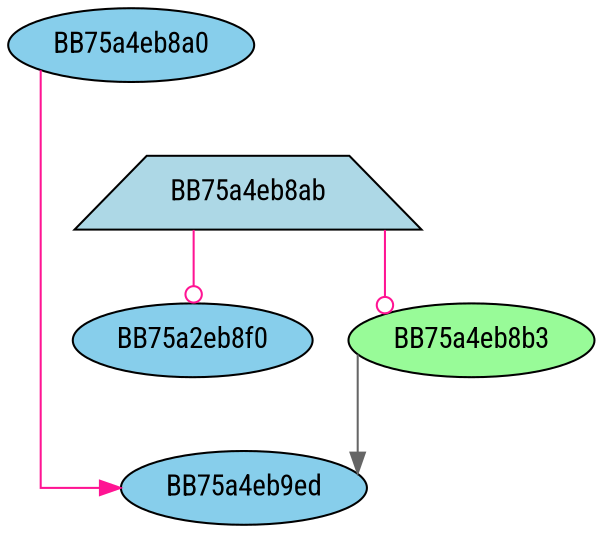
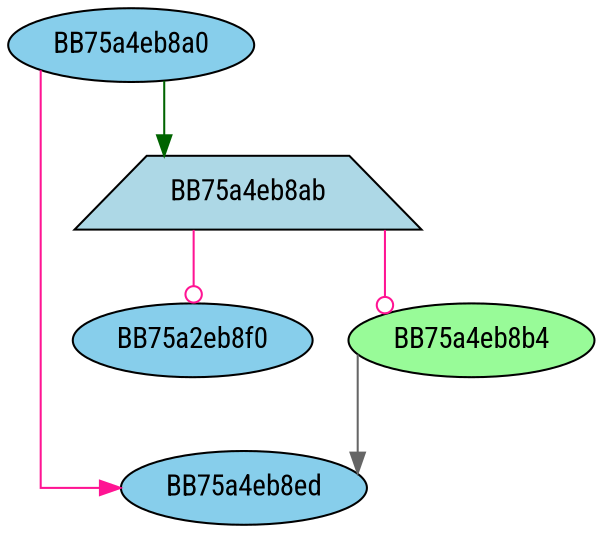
edge "BB75a4eb8a0" -> "BB75a4eb8ab": added
node "BB75a4eb8b3": label "BB75a4eb8b3" -> "BB75a4eb8b4"
node "BB75a4eb9ed": label "BB75a4eb9ed" -> "BB75a4eb8ed"
